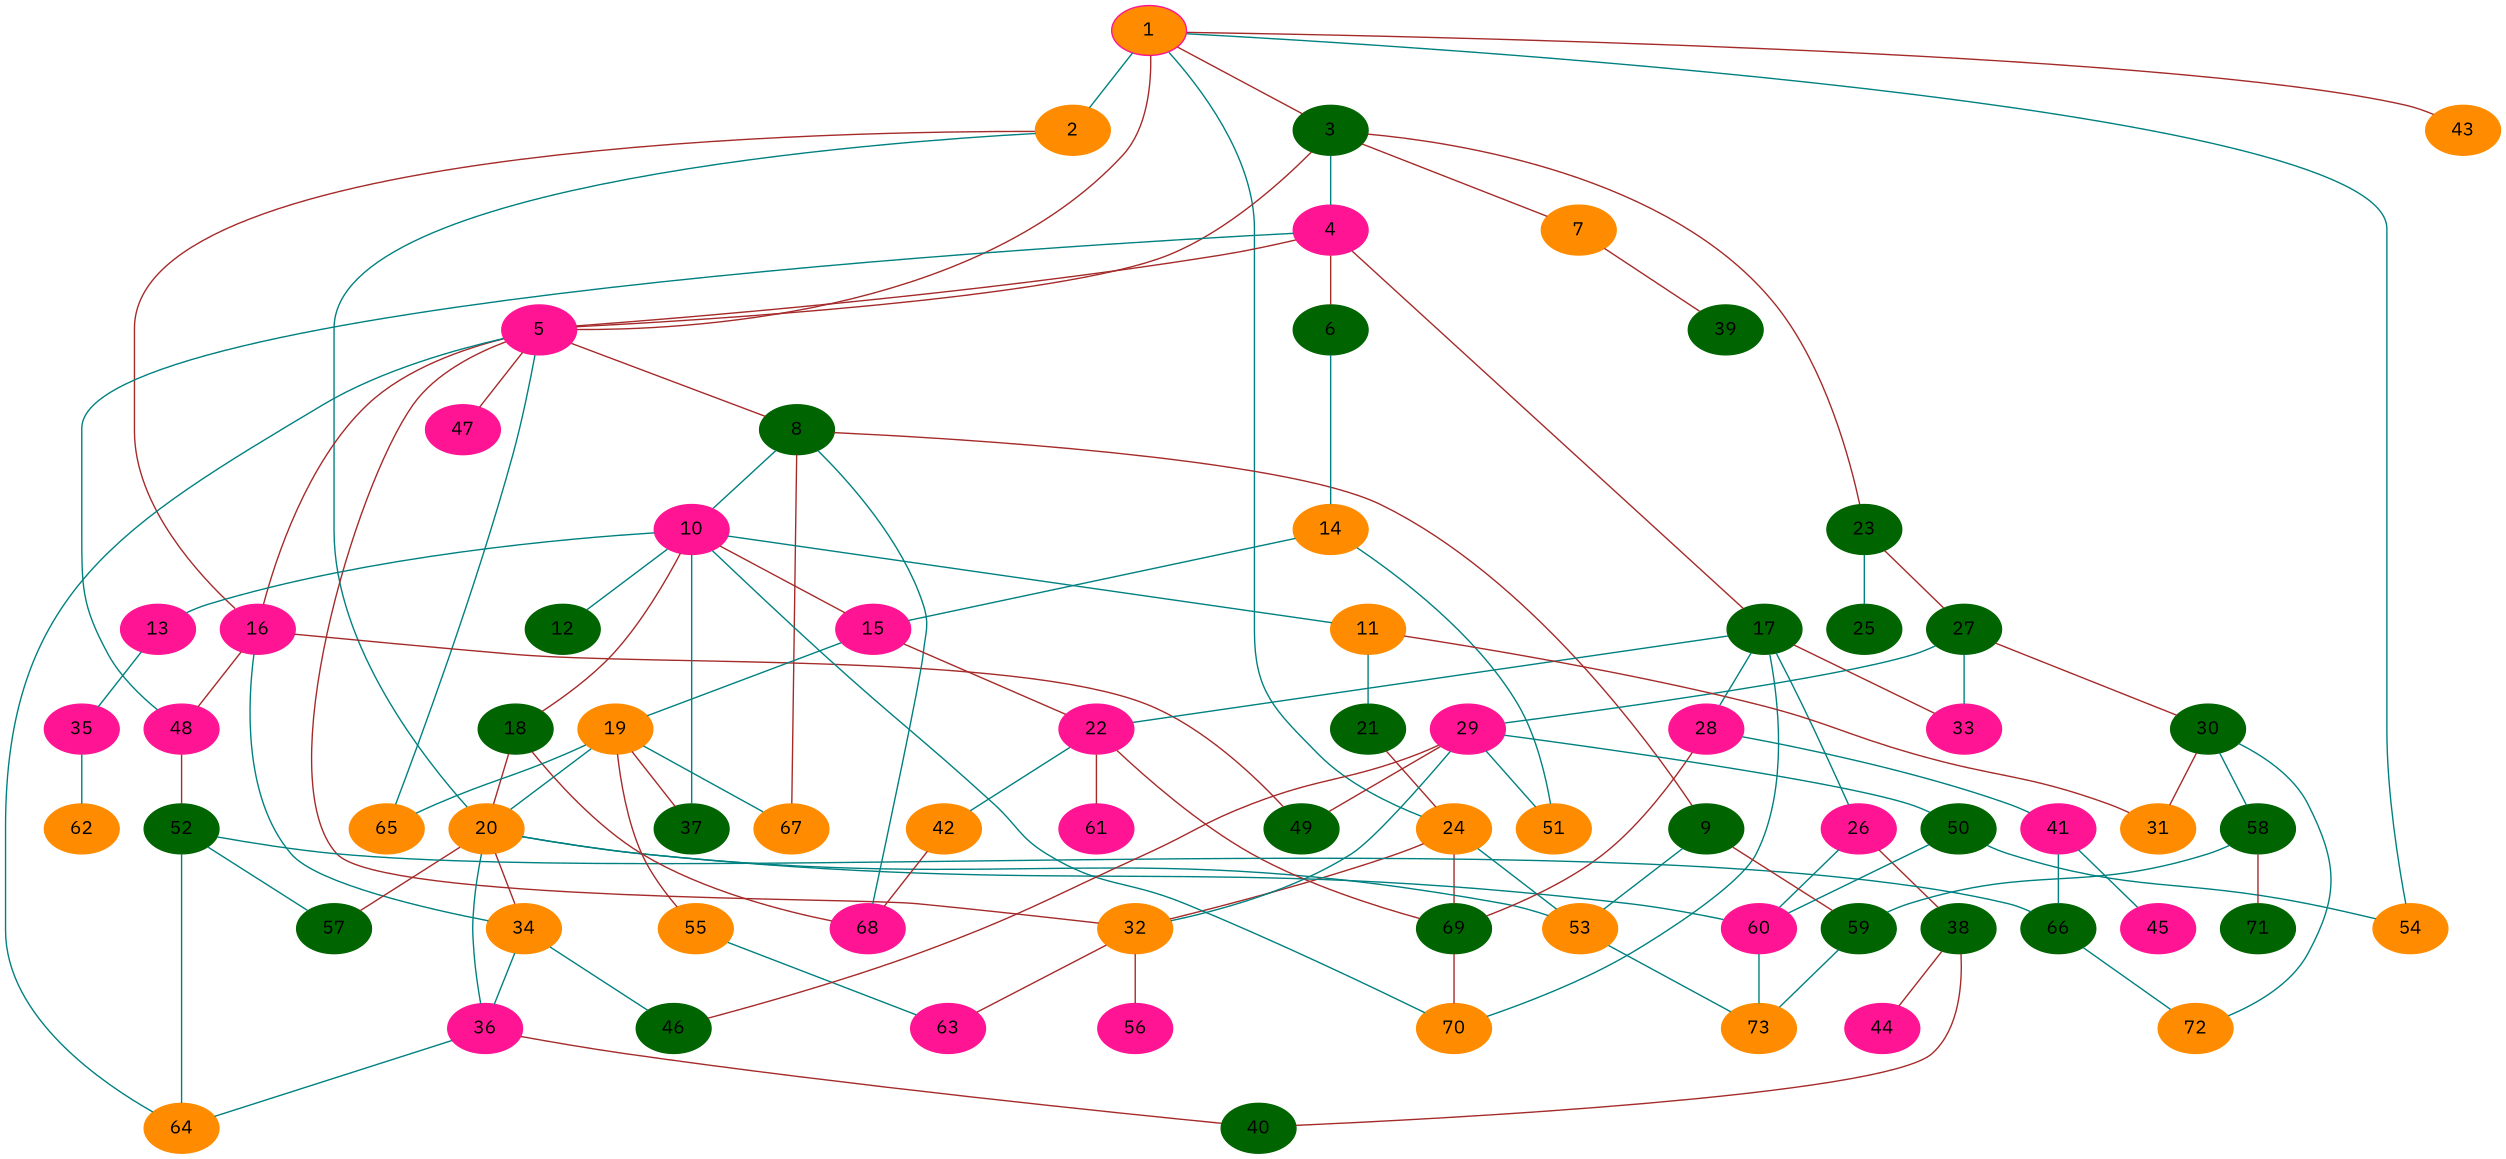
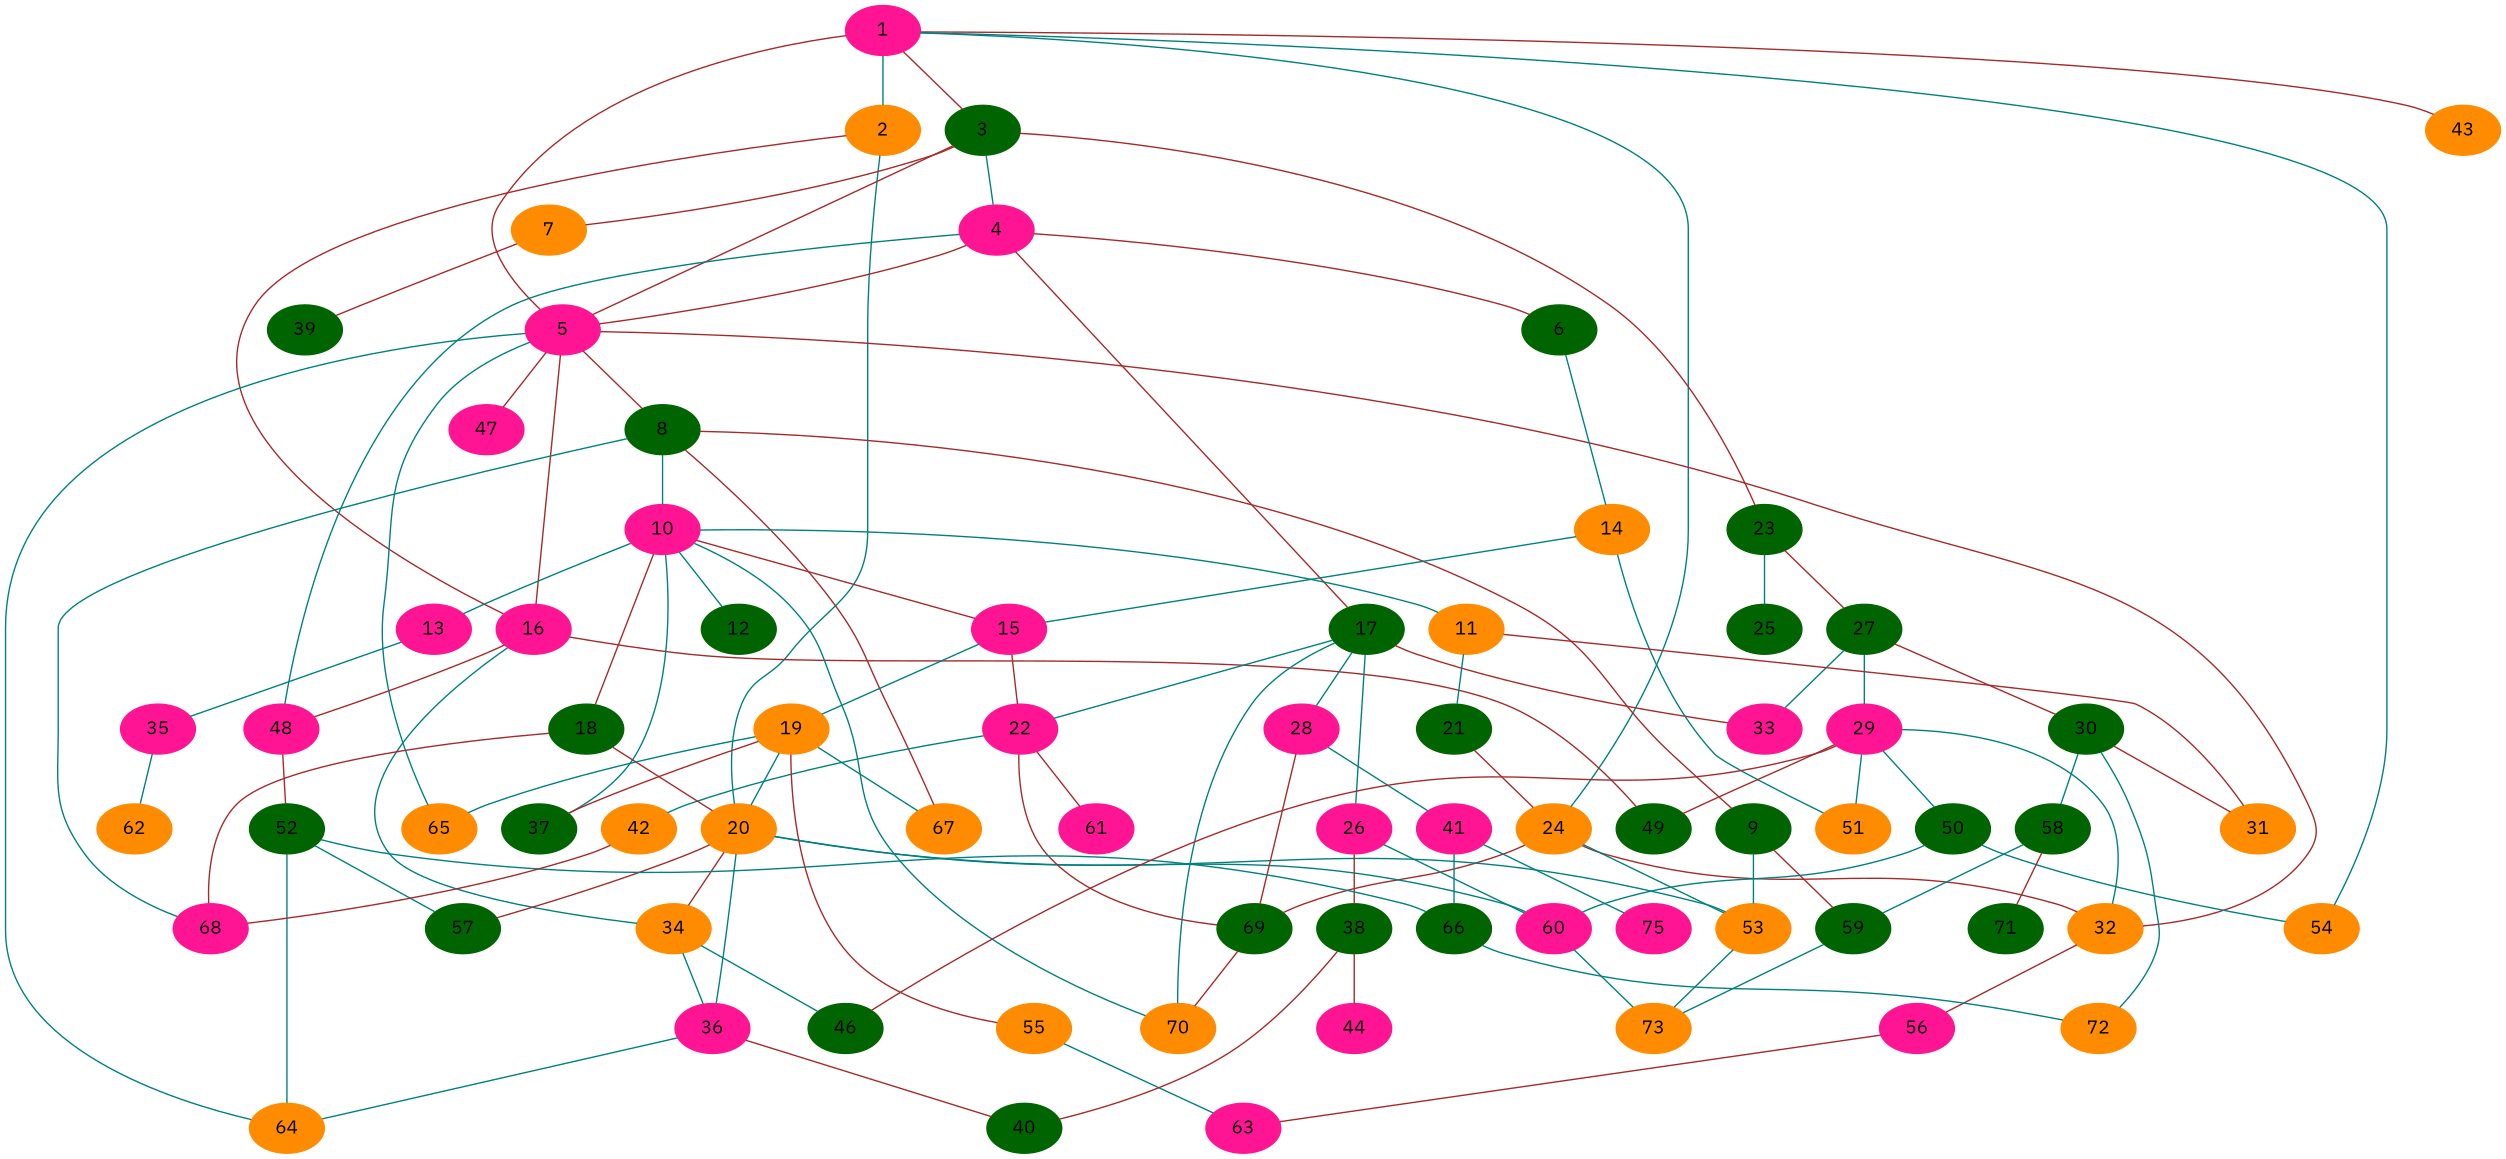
node "1": fillcolor darkorange -> deeppink
node "45": label "45" -> "75"
edge "32" -- "63": now "56" -- "63"
